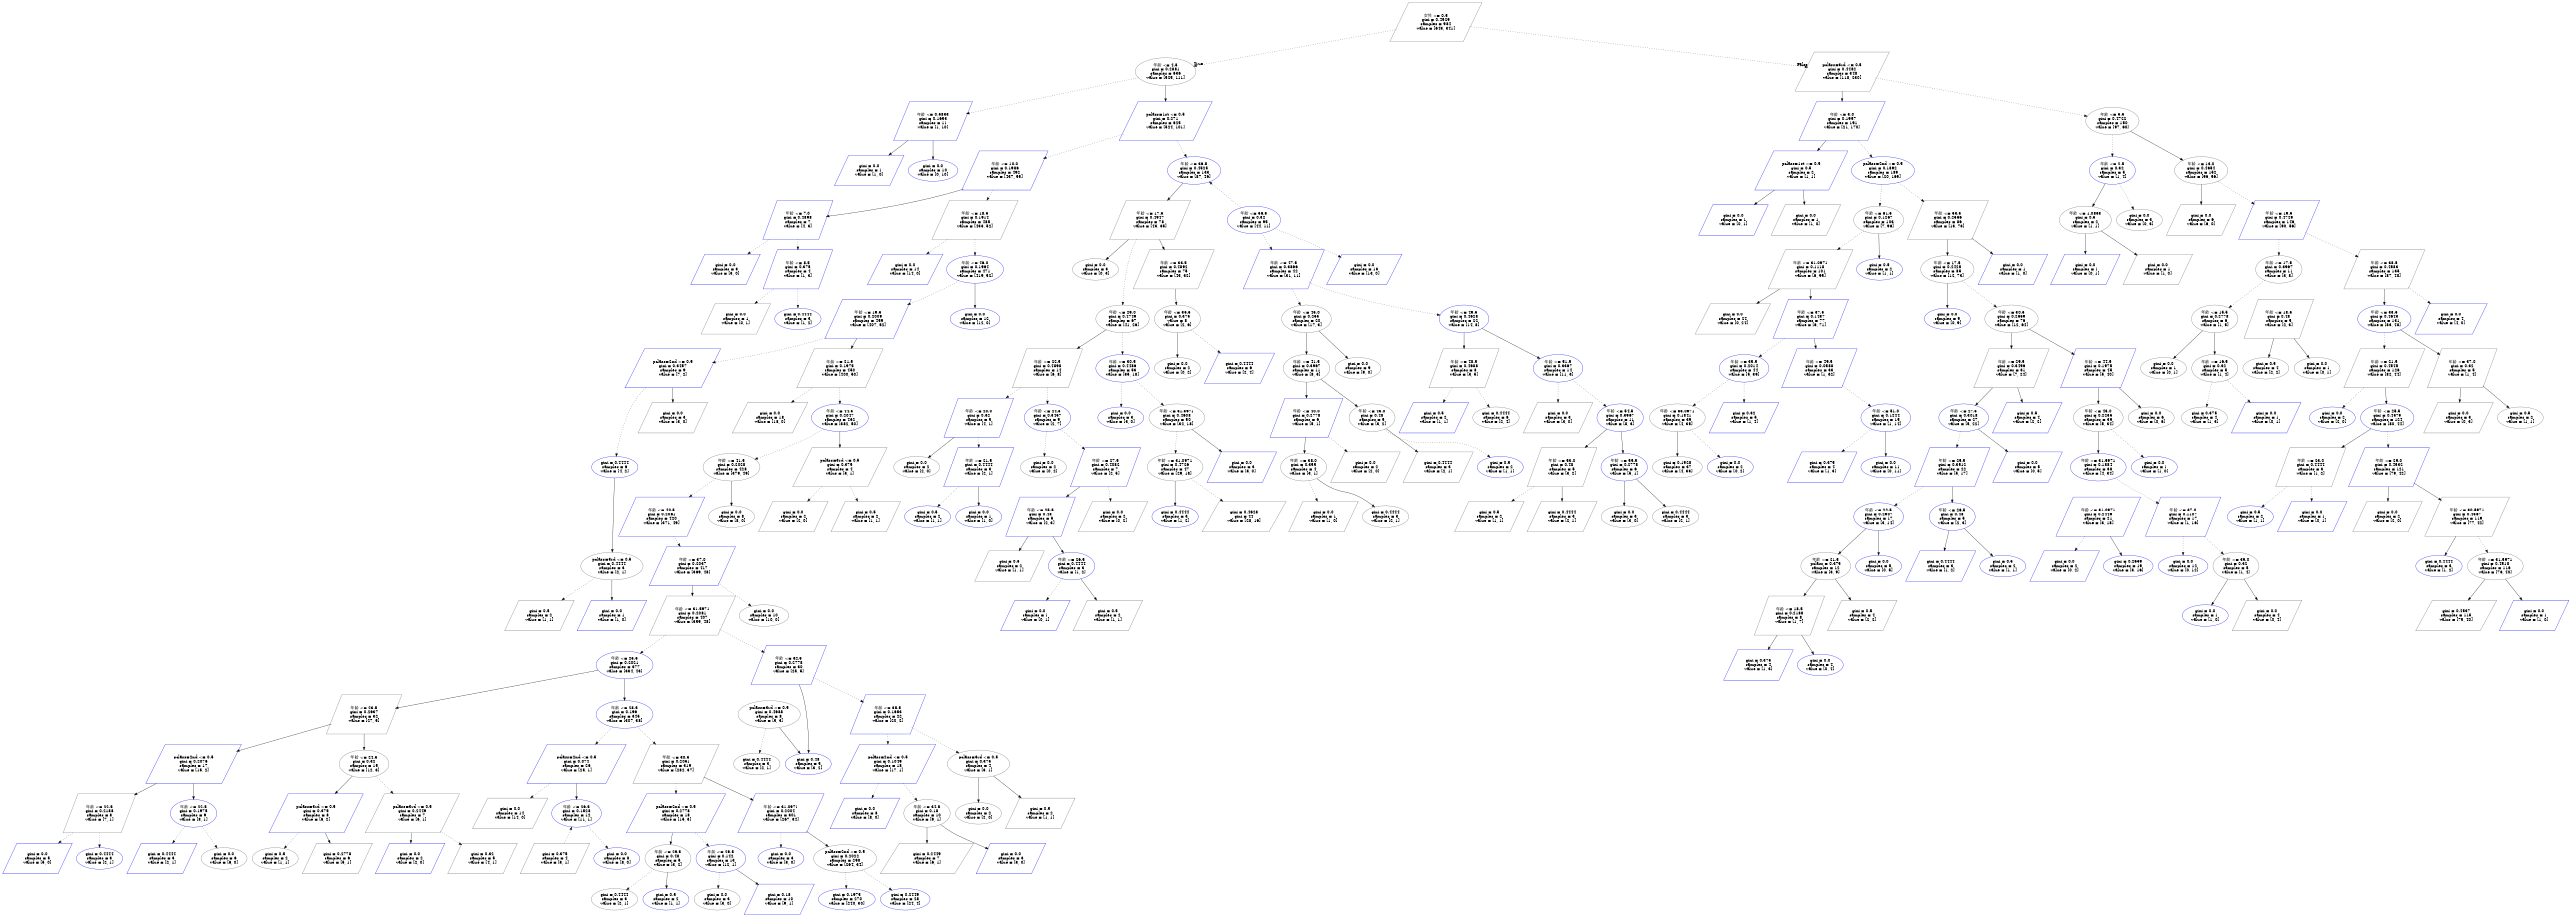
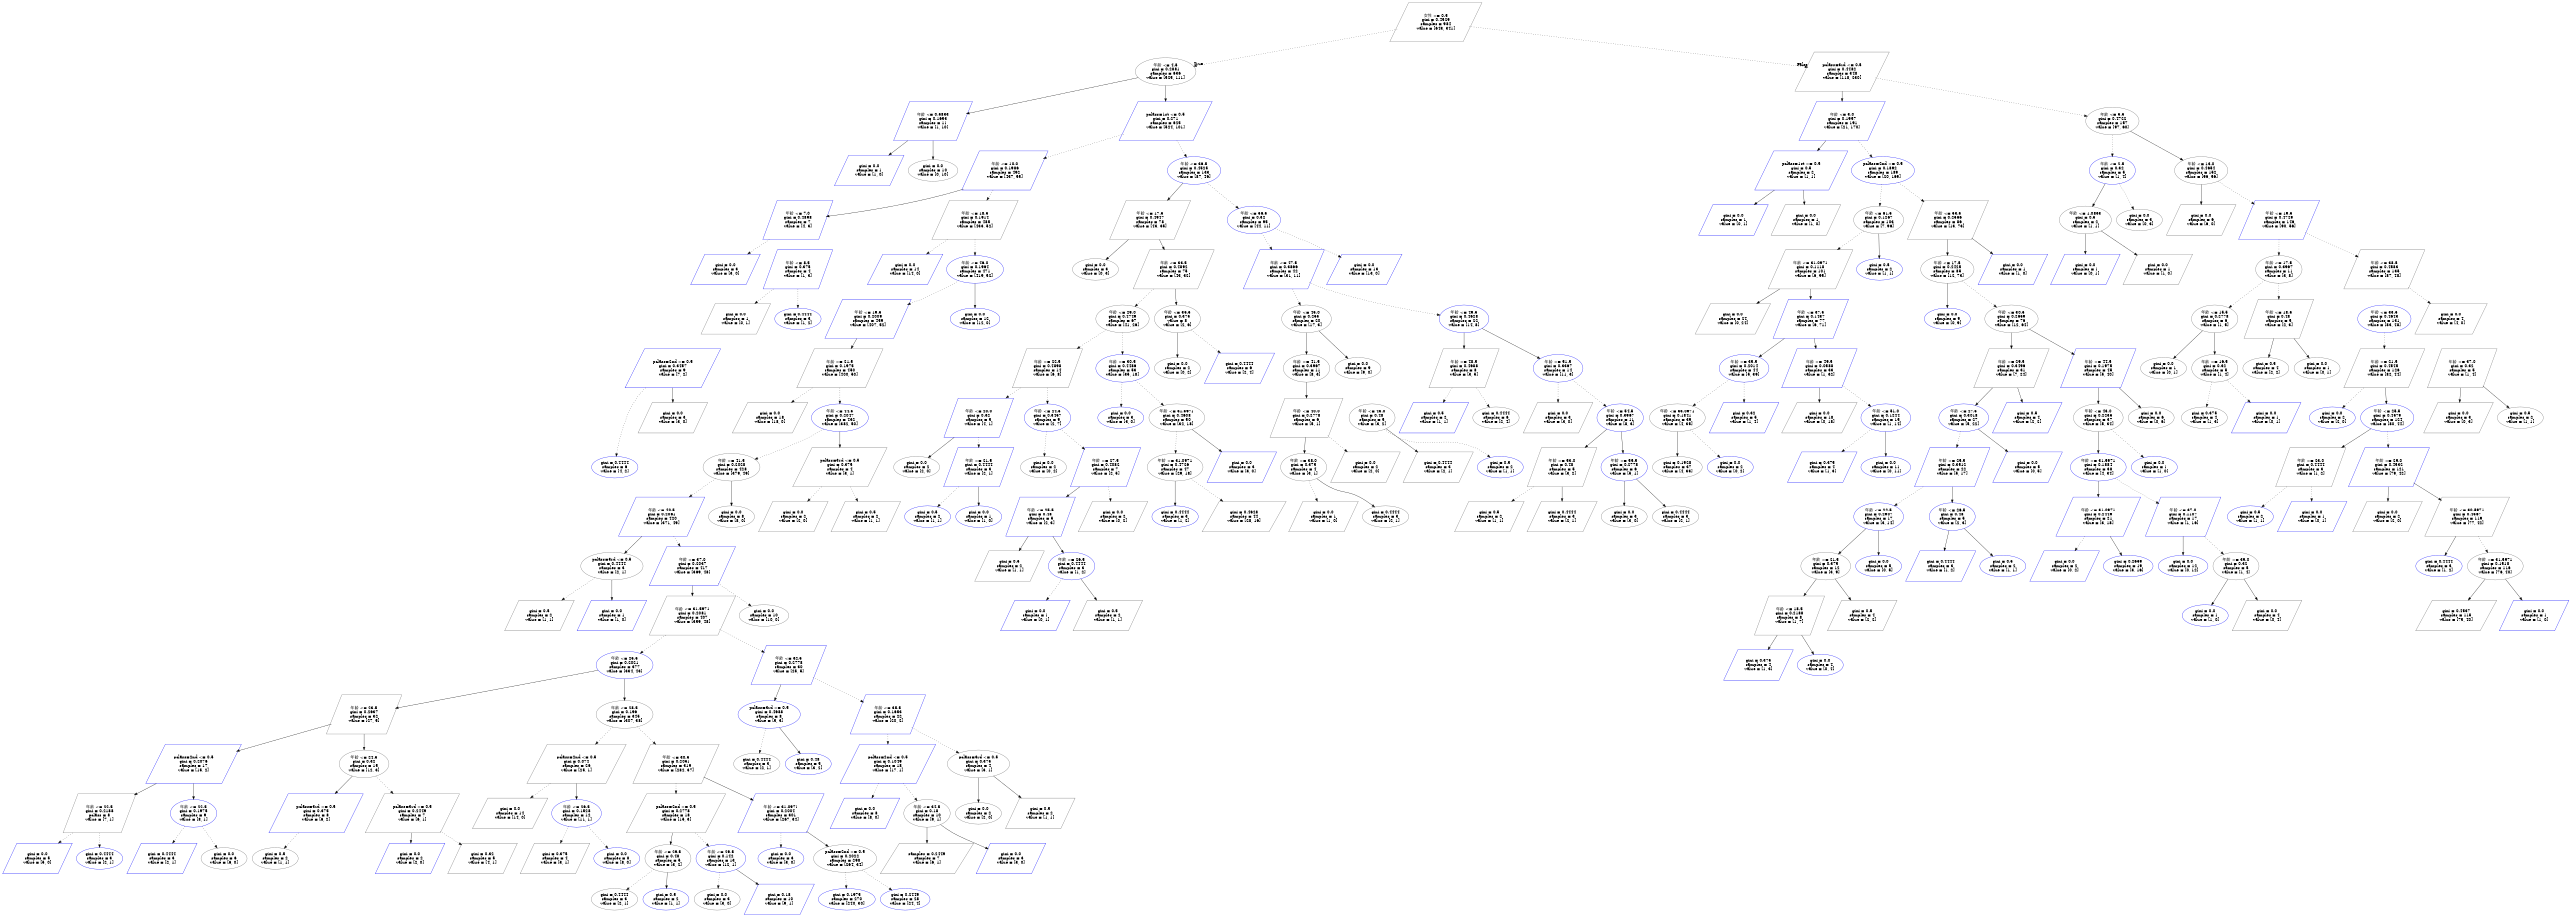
edge "年龄 <= 4.5 gini = 0.2881 samples = 636 value = [525, 111]" -> "年龄 <= 0.5833 gini = 0.1653 samples = 11 value = [1, 10]": style dotted -> solid
node "年龄 <= 5.5 gini = 0.4722 samples = 150 value = [97, 60]": label "年龄 <= 5.5 gini = 0.4722 samples = 150 value = [97, 60]" -> "年龄 <= 5.5 gini = 0.4722 samples = 157 value = [97, 60]"
node "gini = 0.0 samples = 10 value = [0, 10]": color blue -> gray40
edge "年龄 <= 56.5 gini = 0.32 samples = 95 value = [44, 11]" -> "年龄 <= 36.5 gini = 0.4525 samples = 133 value = [87, 46]": reversed
edge "年龄 <= 7.0 gini = 0.4898 samples = 7 value = [4, 3]" -> "年龄 <= 8.5 gini = 0.375 samples = 4 value = [1, 3]": removed
edge "年龄 <= 17.5 gini = 0.4947 samples = 78 value = [43, 35]" -> "年龄 <= 29.0 gini = 0.4749 samples = 67 value = [41, 26]": now "年龄 <= 33.5 gini = 0.4892 samples = 75 value = [43, 32]" -> "年龄 <= 29.0 gini = 0.4749 samples = 67 value = [41, 26]"
edge "年龄 <= 17.5 gini = 0.3967 samples = 11 value = [3, 8]" -> "年龄 <= 18.5 gini = 0.48 samples = 5 value = [2, 3]": added
edge "年龄 <= 38.5 gini = 0.4583 samples = 135 value = [87, 48]" -> "年龄 <= 33.5 gini = 0.4643 samples = 131 value = [83, 48]": removed
node "gini = 0.0 samples = 4 value = [4, 0]": color blue -> gray40
edge "年龄 <= 29.0 gini = 0.4749 samples = 67 value = [41, 26]" -> "年龄 <= 22.5 gini = 0.4898 samples = 14 value = [6, 8]": style solid -> dotted
edge "年龄 <= 33.5 gini = 0.4643 samples = 131 value = [83, 48]" -> "年龄 <= 37.0 gini = 0.32 samples = 5 value = [1, 4]": removed
edge "年龄 <= 37.5 gini = 0.1437 samples = 77 value = [6, 71]" -> "年龄 <= 35.5 gini = 0.2014 samples = 44 value = [5, 39]": style dotted -> solid
edge "年龄 <= 19.5 gini = 0.2009 samples = 459 value = [407, 52]" -> "pclass=2nd <= 0.5 gini = 0.3457 samples = 9 value = [7, 2]": removed
edge "年龄 <= 41.5 gini = 0.3967 samples = 11 value = [8, 3]" -> "年龄 <= 43.0 gini = 0.48 samples = 5 value = [3, 2]": removed
node "年龄 <= 40.0 gini = 0.2778 samples = 6 value = [5, 1]": color blue -> gray40
node "gini = 0.0 samples = 18 value = [0, 18]": added
node "年龄 <= 43.0 gini = 0.2235 samples = 39 value = [5, 34]": label "年龄 <= 43.0 gini = 0.2235 samples = 39 value = [5, 34]" -> "年龄 <= 43.0 gini = 0.2235 samples = 37 value = [5, 34]"
node "年龄 <= 38.0 gini = 0.355 samples = 4 value = [3, 1]": label "年龄 <= 38.0 gini = 0.355 samples = 4 value = [3, 1]" -> "年龄 <= 38.0 gini = 0.375 samples = 4 value = [3, 1]"
edge "年龄 <= 31.5971 gini = 0.1884 samples = 38 value = [4, 34]" -> "年龄 <= 31.0971 gini = 0.2449 samples = 21 value = [3, 18]": added
edge "gini = 0.4444 samples = 6 value = [4, 2]" -> "pclass=3rd <= 0.5 gini = 0.4444 samples = 3 value = [2, 1]": now "年龄 <= 40.5 gini = 0.2061 samples = 420 value = [371, 49]" -> "pclass=3rd <= 0.5 gini = 0.4444 samples = 3 value = [2, 1]"
node "gini = 0.4628 gini = 44 value = [28, 16]": label "gini = 0.4628 gini = 44 value = [28, 16]" -> "gini = 0.4628 samples = 44 value = [28, 16]"
edge "年龄 <= 37.0 gini = 0.1107 samples = 17 value = [1, 16]" -> "gini = 0.0 samples = 12 value = [0, 12]": style dotted -> solid
node "年龄 <= 21.5 pclass = 0.375 samples = 12 value = [3, 9]": label "年龄 <= 21.5 pclass = 0.375 samples = 12 value = [3, 9]" -> "年龄 <= 21.5 gini = 0.375 samples = 12 value = [3, 9]"
node "年龄 <= 31.5971 gini = 0.4518 samples = 116 value = [76, 40]": label "年龄 <= 31.5971 gini = 0.4518 samples = 116 value = [76, 40]" -> "年龄 <= 31.5971 gini = 0.1518 samples = 116 value = [76, 40]"
node "年龄 <= 28.5 gini = 0.196 samples = 345 value = [307, 38]": color blue -> gray40
node "pclass=3rd <= 0.5 gini = 0.4688 samples = 8 value = [5, 3]": color gray40 -> blue
edge "年龄 <= 32.5 gini = 0.2778 samples = 30 value = [25, 5]" -> "gini = 0.48 samples = 5 value = [3, 2]": now "年龄 <= 32.5 gini = 0.2778 samples = 30 value = [25, 5]" -> "pclass=3rd <= 0.5 gini = 0.4688 samples = 8 value = [5, 3]"
node "pclass=2nd <= 0.5 gini = 0.074 samples = 26 value = [25, 1]": color blue -> gray40
node "年龄 <= 22.5 gini = 0.2188 samples = 8 value = [7, 1]": label "年龄 <= 22.5 gini = 0.2188 samples = 8 value = [7, 1]" -> "年龄 <= 22.5 gini = 0.2188 pclass = 8 value = [7, 1]"
node "pclass=2nd <= 0.5 gini = 0.2778 samples = 18 value = [15, 3]": color blue -> gray40
edge "gini = 0.375 samples = 4 value = [3, 1]" -> "年龄 <= 26.5 gini = 0.1528 samples = 12 value = [11, 1]": reversed
node "gini = 0.2778 samples = 6 value = [5, 1]": removed
node "gini = 0.2449 samples = 7 value = [6, 1]": label "gini = 0.2449 samples = 7 value = [6, 1]" -> "samples = 0.2449 samples = 7 value = [6, 1]"
